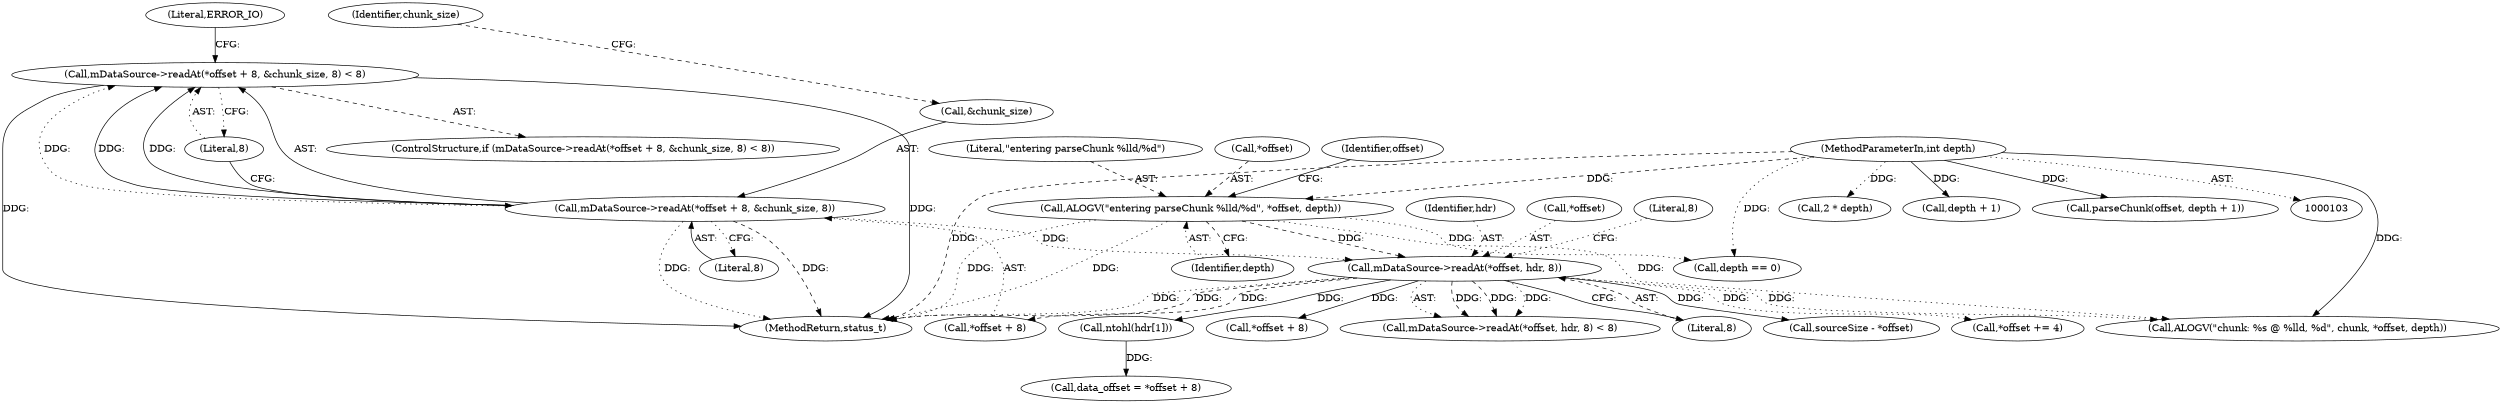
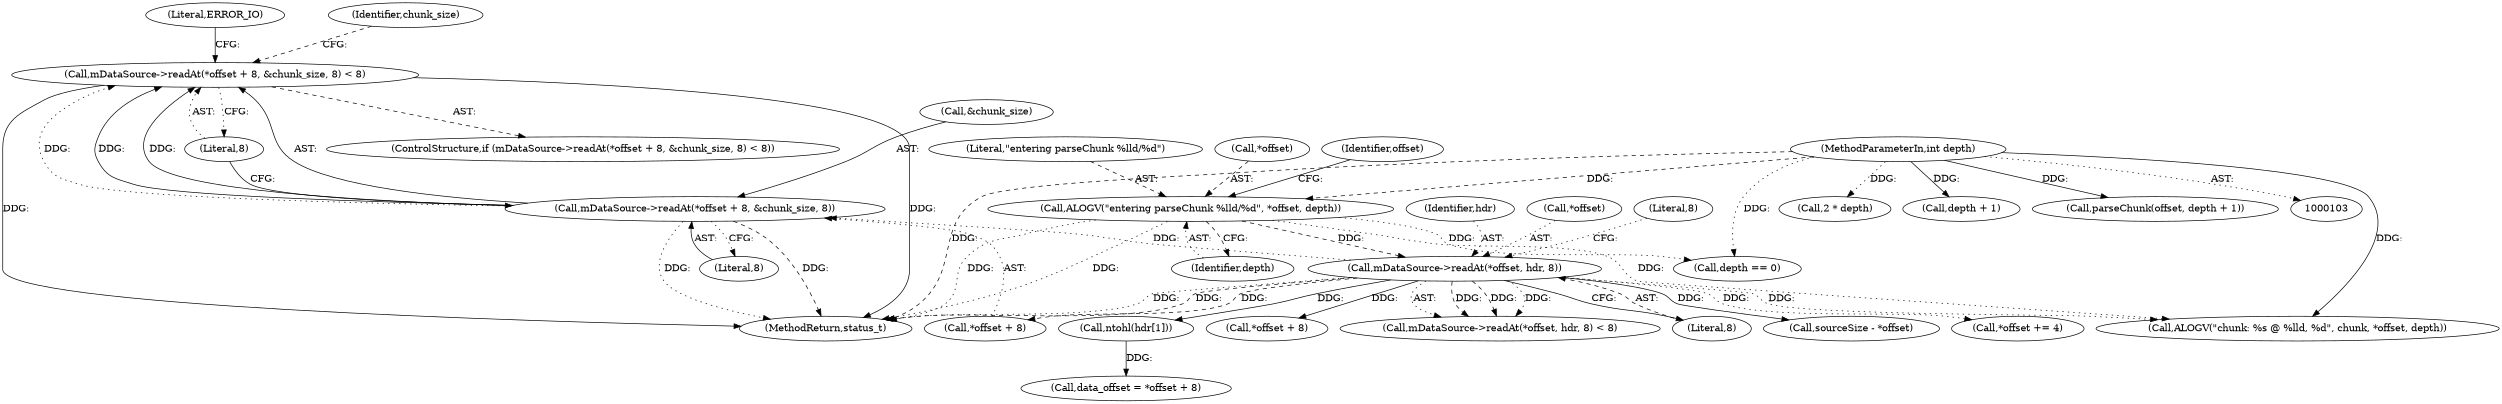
edge "(Identifier,chunk_size)" -> "(Call,&chunk_size)": now "(Identifier,chunk_size)" -> "(Call,mDataSource->readAt(*offset + 8, &chunk_size, 8) < 8)"
edge "(Call,mDataSource->readAt(*offset + 8, &chunk_size, 8))" -> "(Call,mDataSource->readAt(*offset, hdr, 8))": reversed
